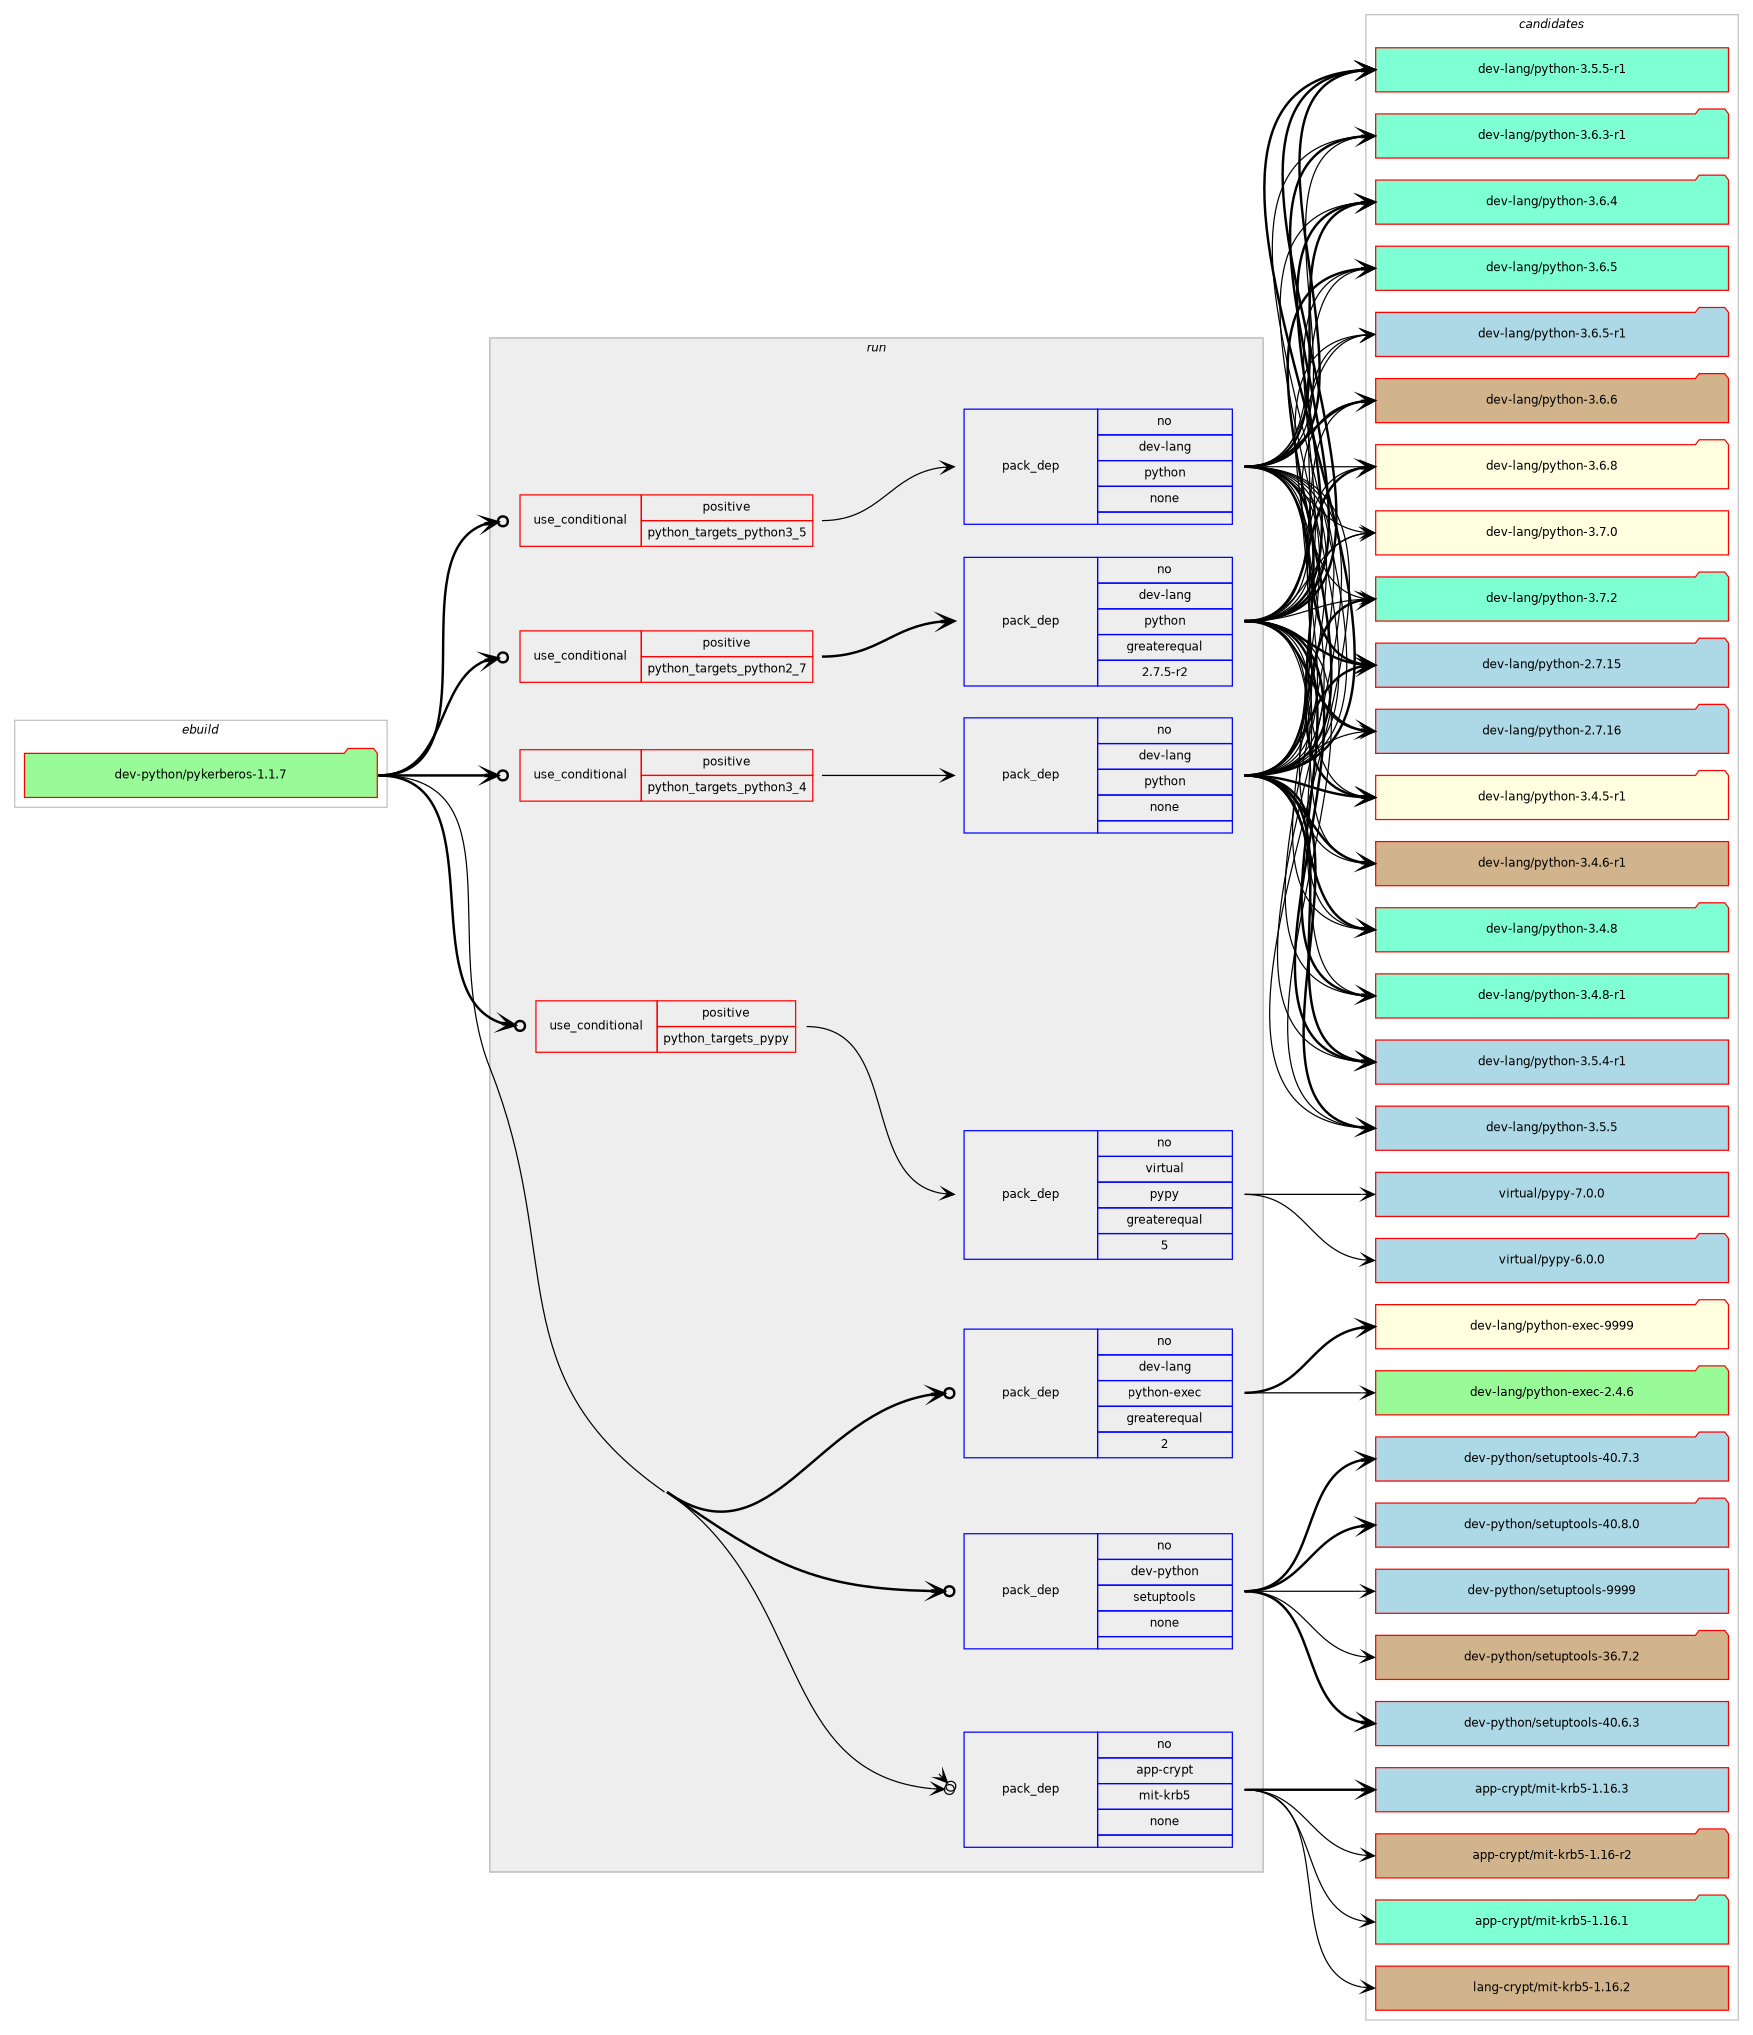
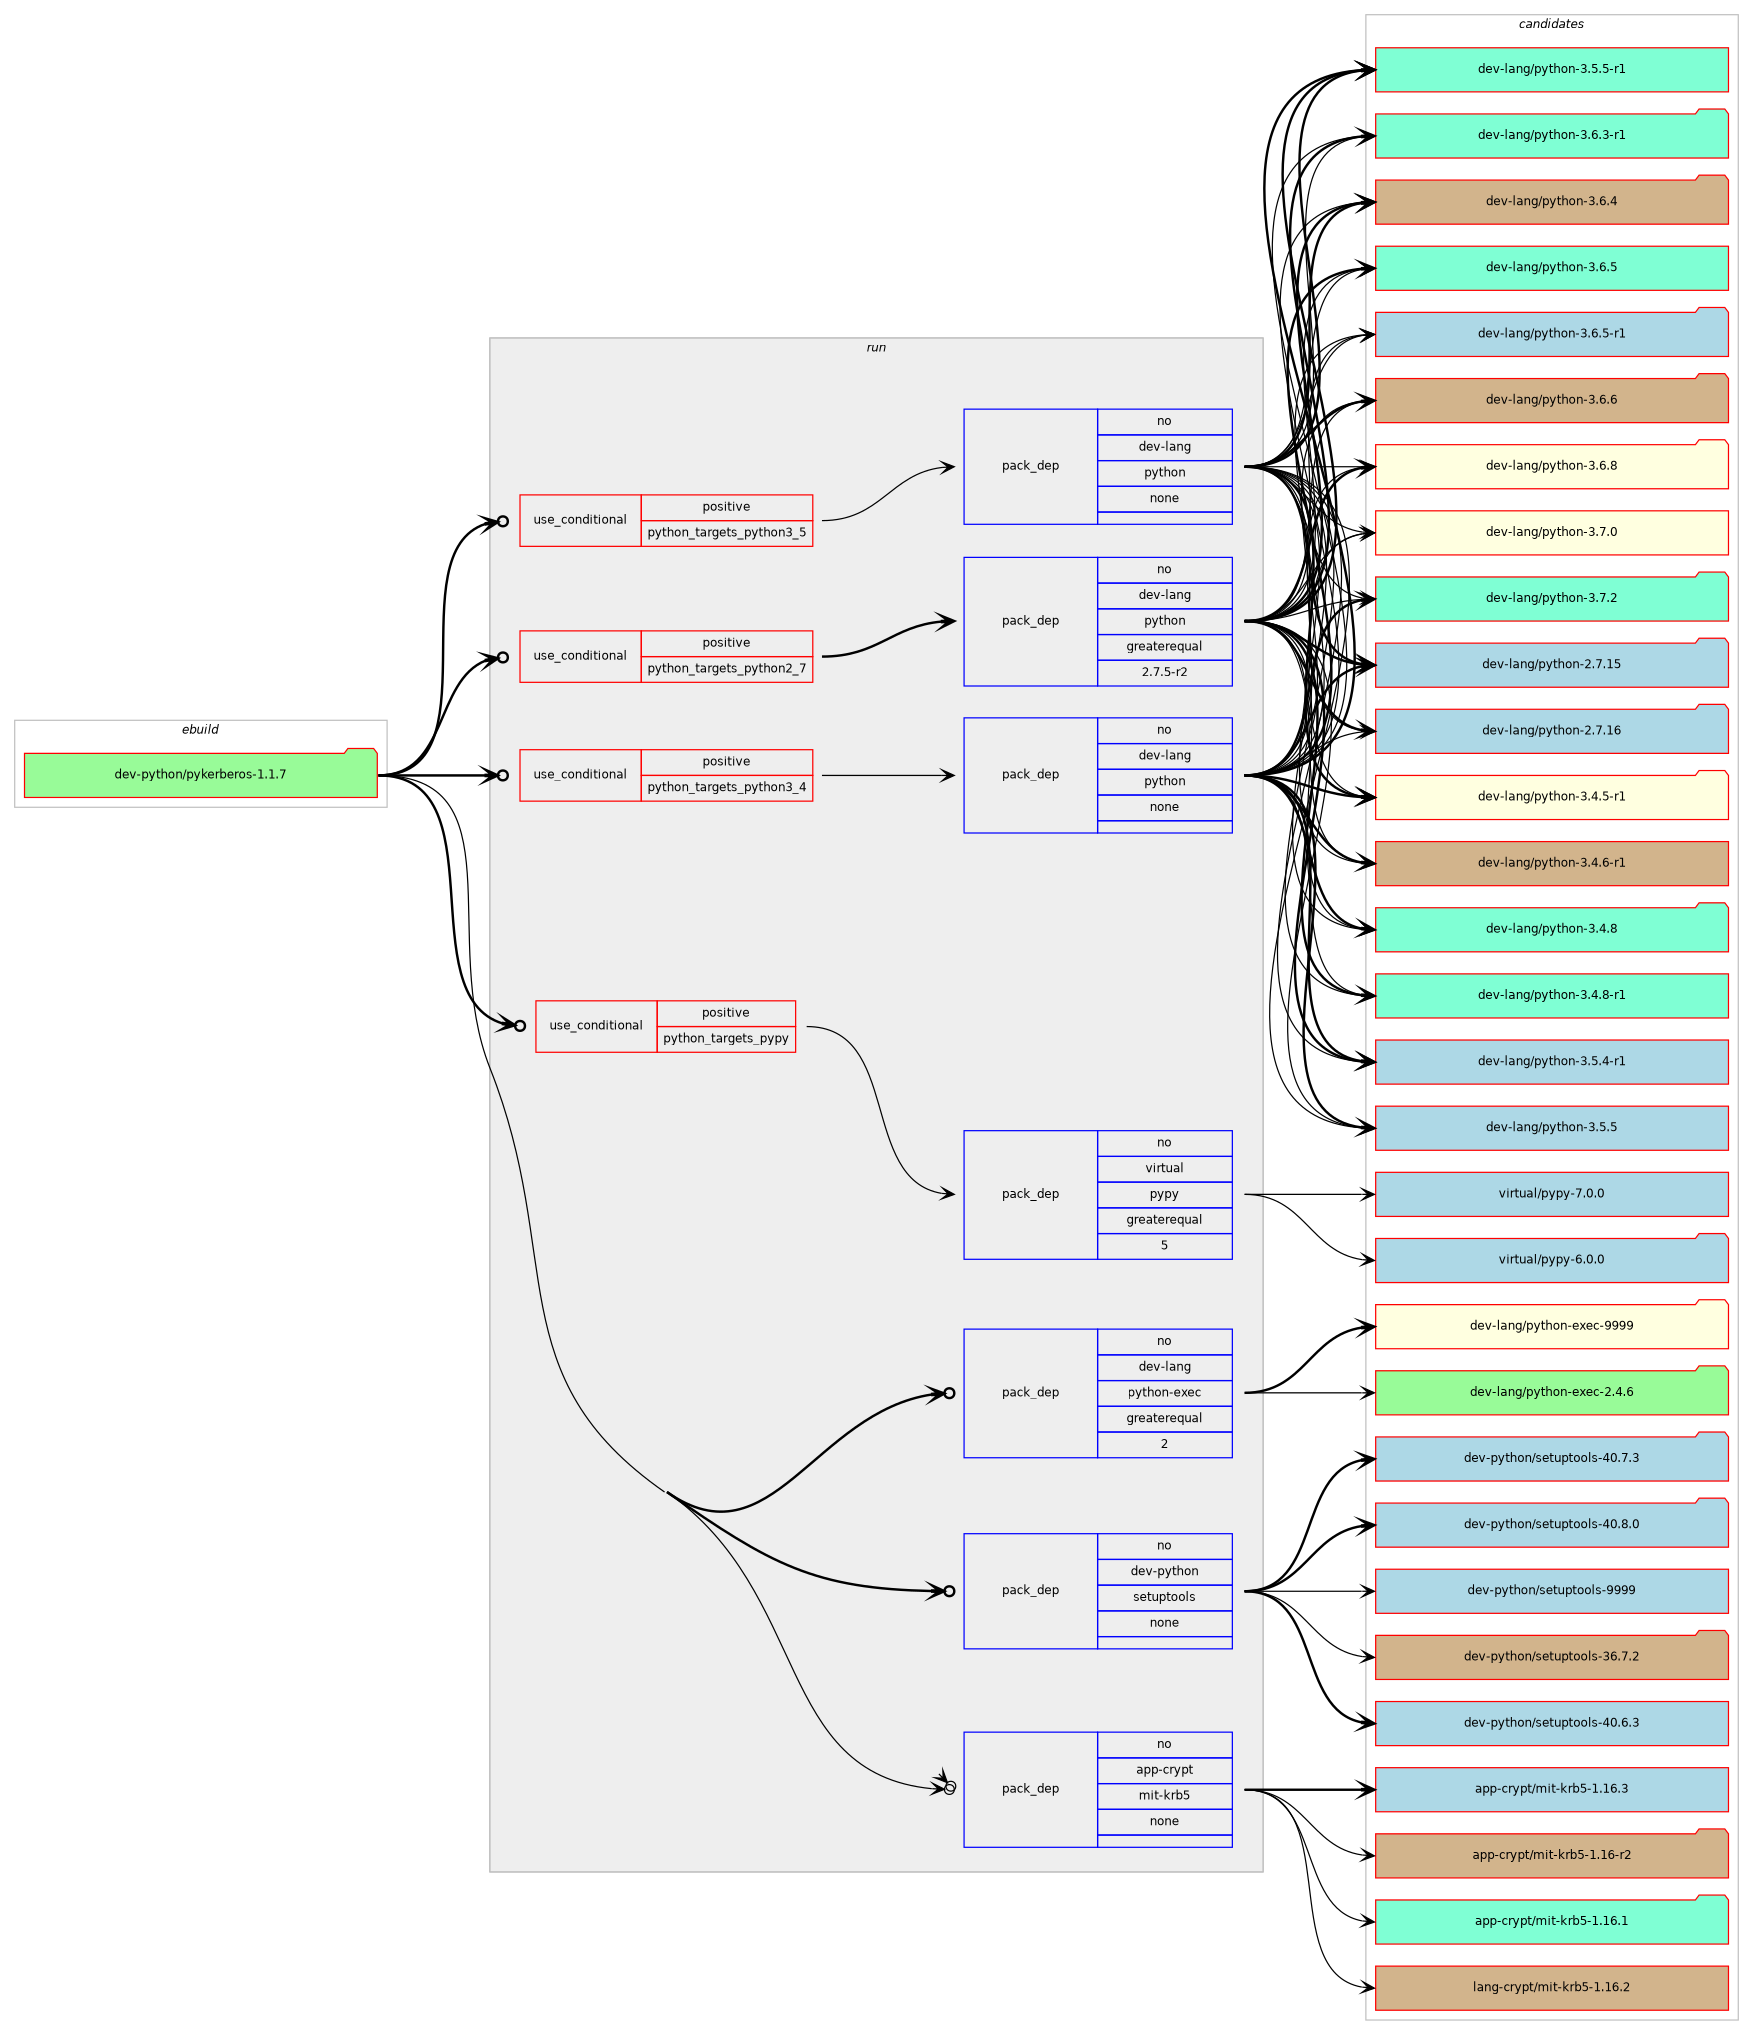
node "dev-lang/python-3.6.4": fillcolor aquamarine -> tan
